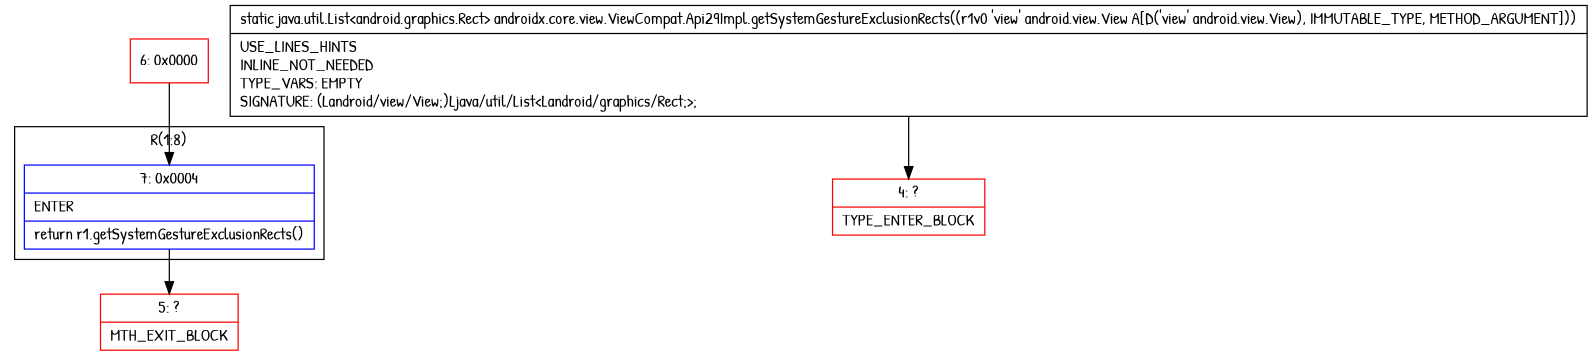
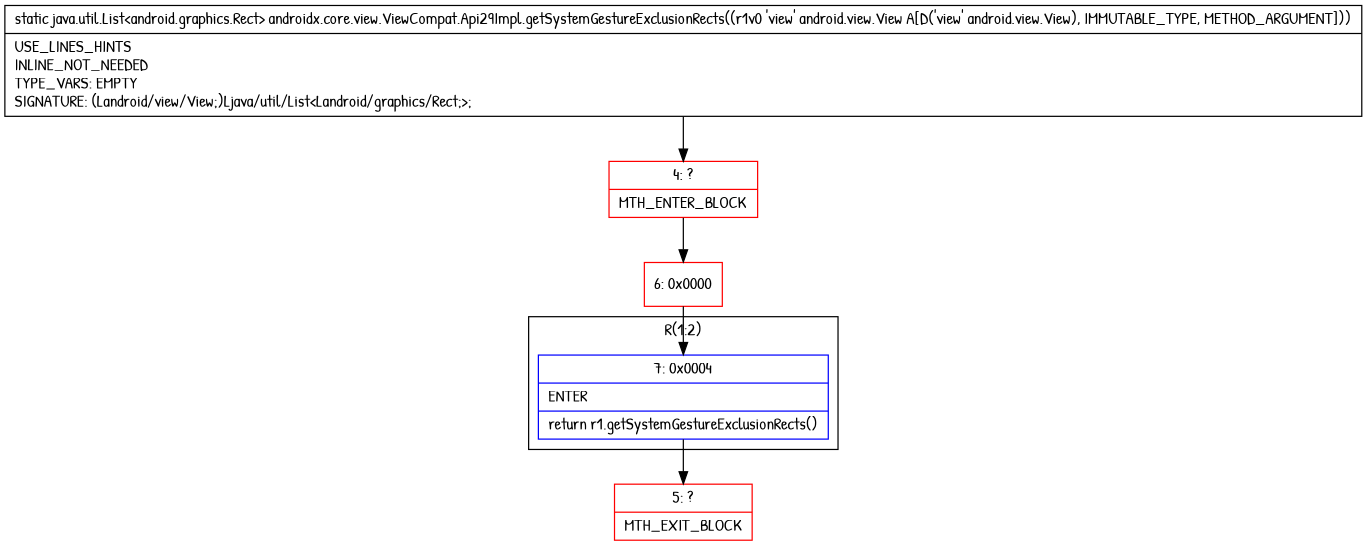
cluster "R(1:8)": label "R(1:8)" -> "R(1:2)"
node "4: ?": text "TYPE_ENTER_BLOCK" -> "MTH_ENTER_BLOCK"
edge "4: ?" -> "6: 0x0000": added
